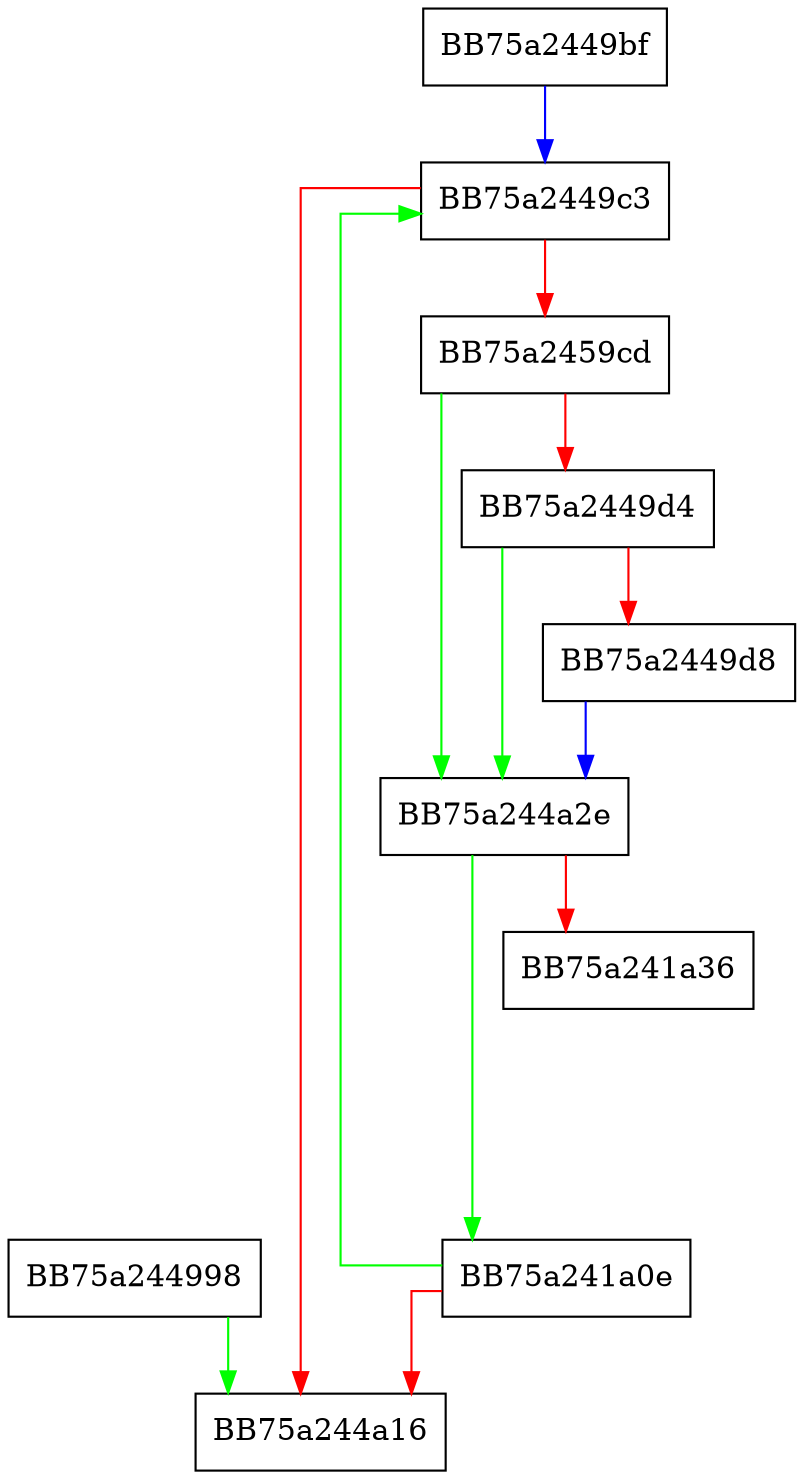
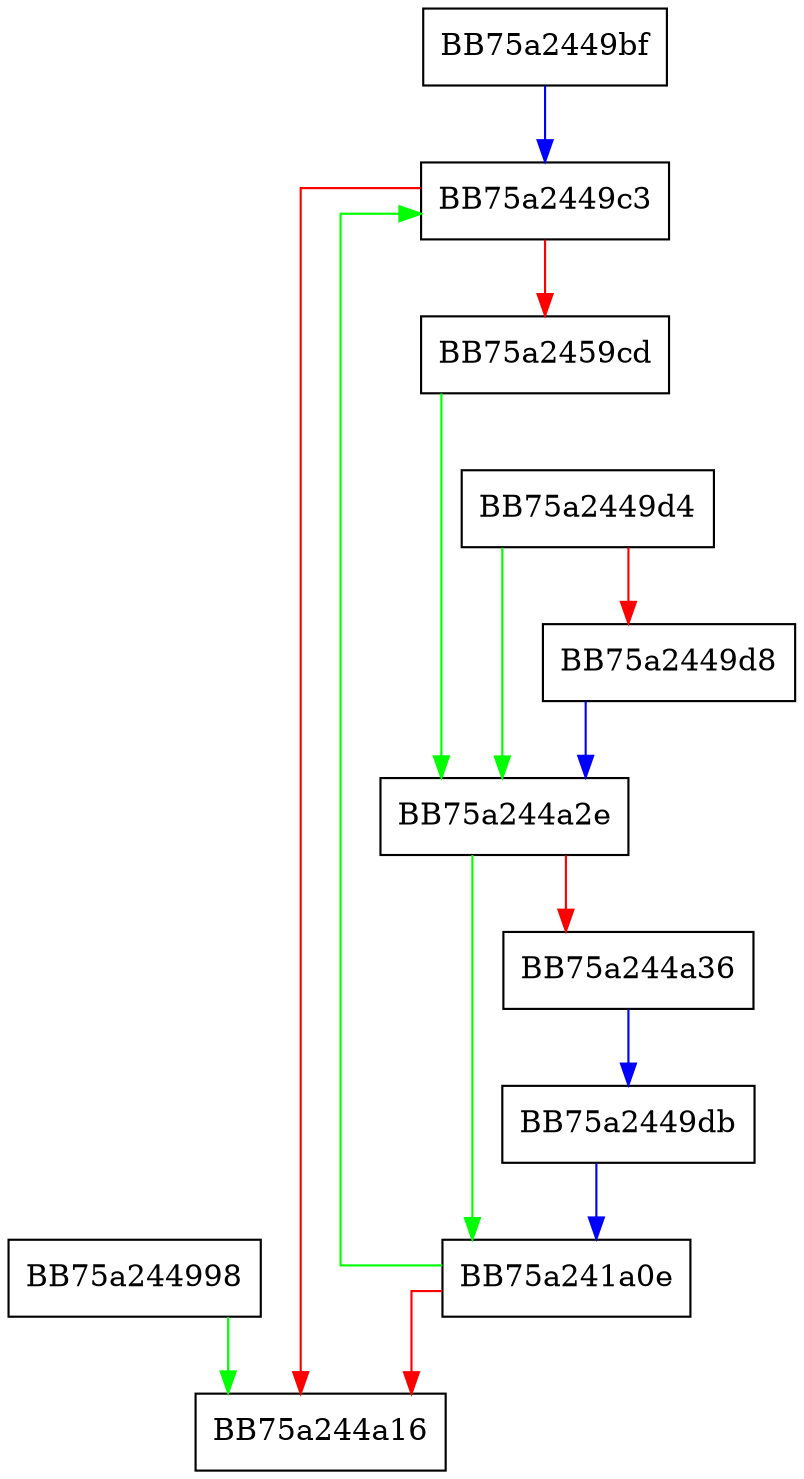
edge "BB75a2459cd" -> "BB75a2449d4": removed
node "BB75a241a36": label "BB75a241a36" -> "BB75a244a36"
node "BB75a2449db": added
